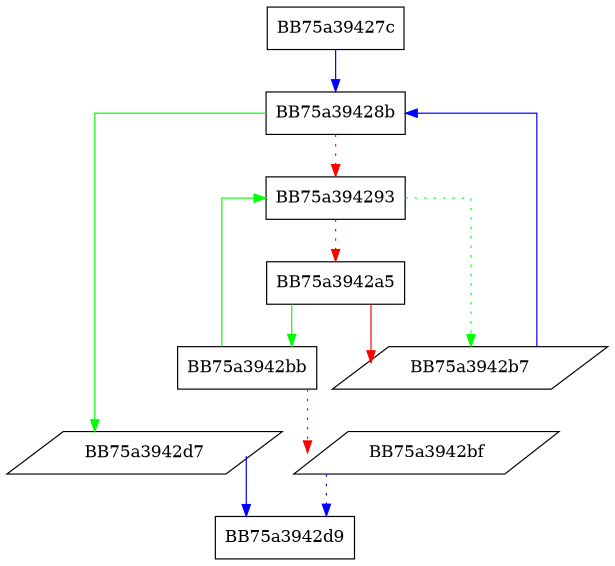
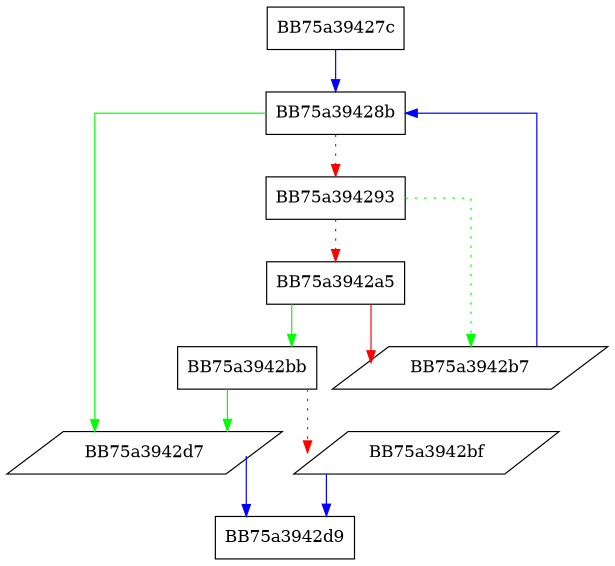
edge "BB75a3942bb" -> "BB75a394293": now "BB75a3942bb" -> "BB75a3942d7"
edge "BB75a3942bf" -> "BB75a3942d9": style dotted -> solid
